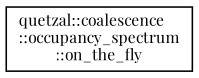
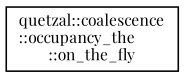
node "quetzal::coalescence ::occupancy_spectrum ::on_the_fly": label "quetzal::coalescence ::occupancy_spectrum ::on_the_fly" -> "quetzal::coalescence ::occupancy_the ::on_the_fly"
